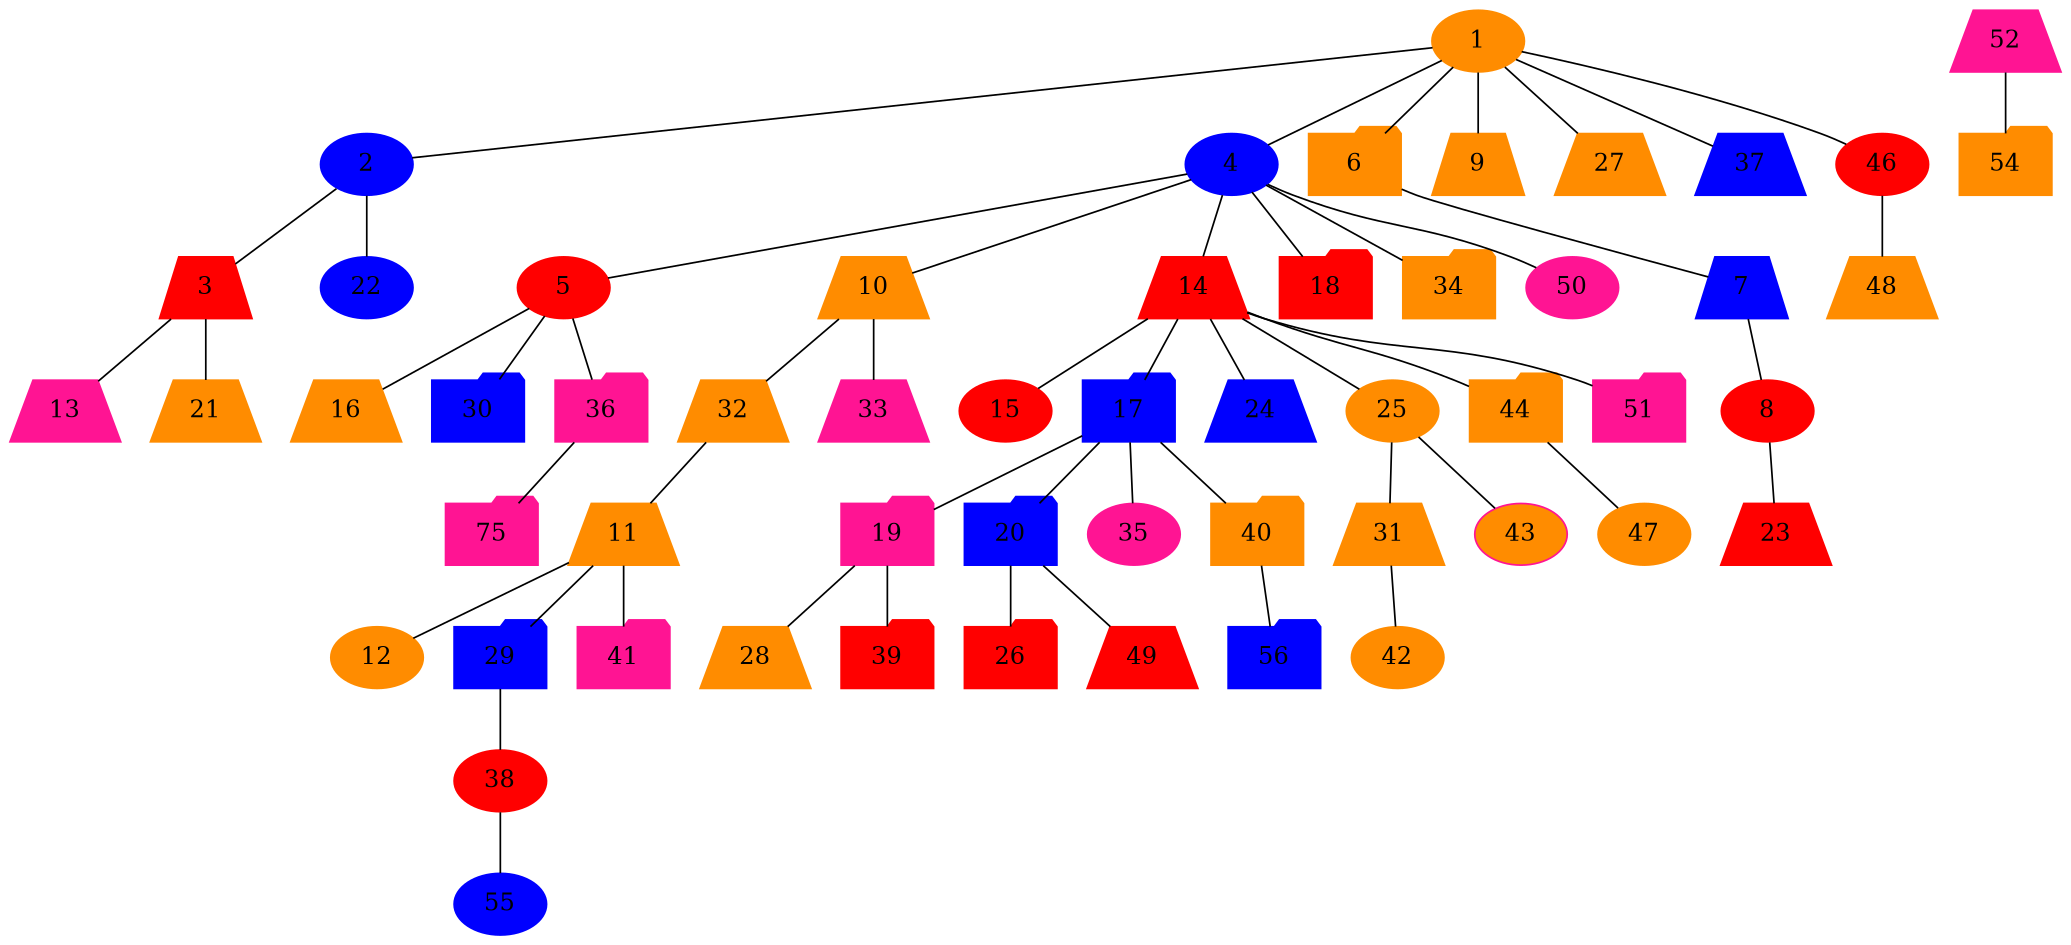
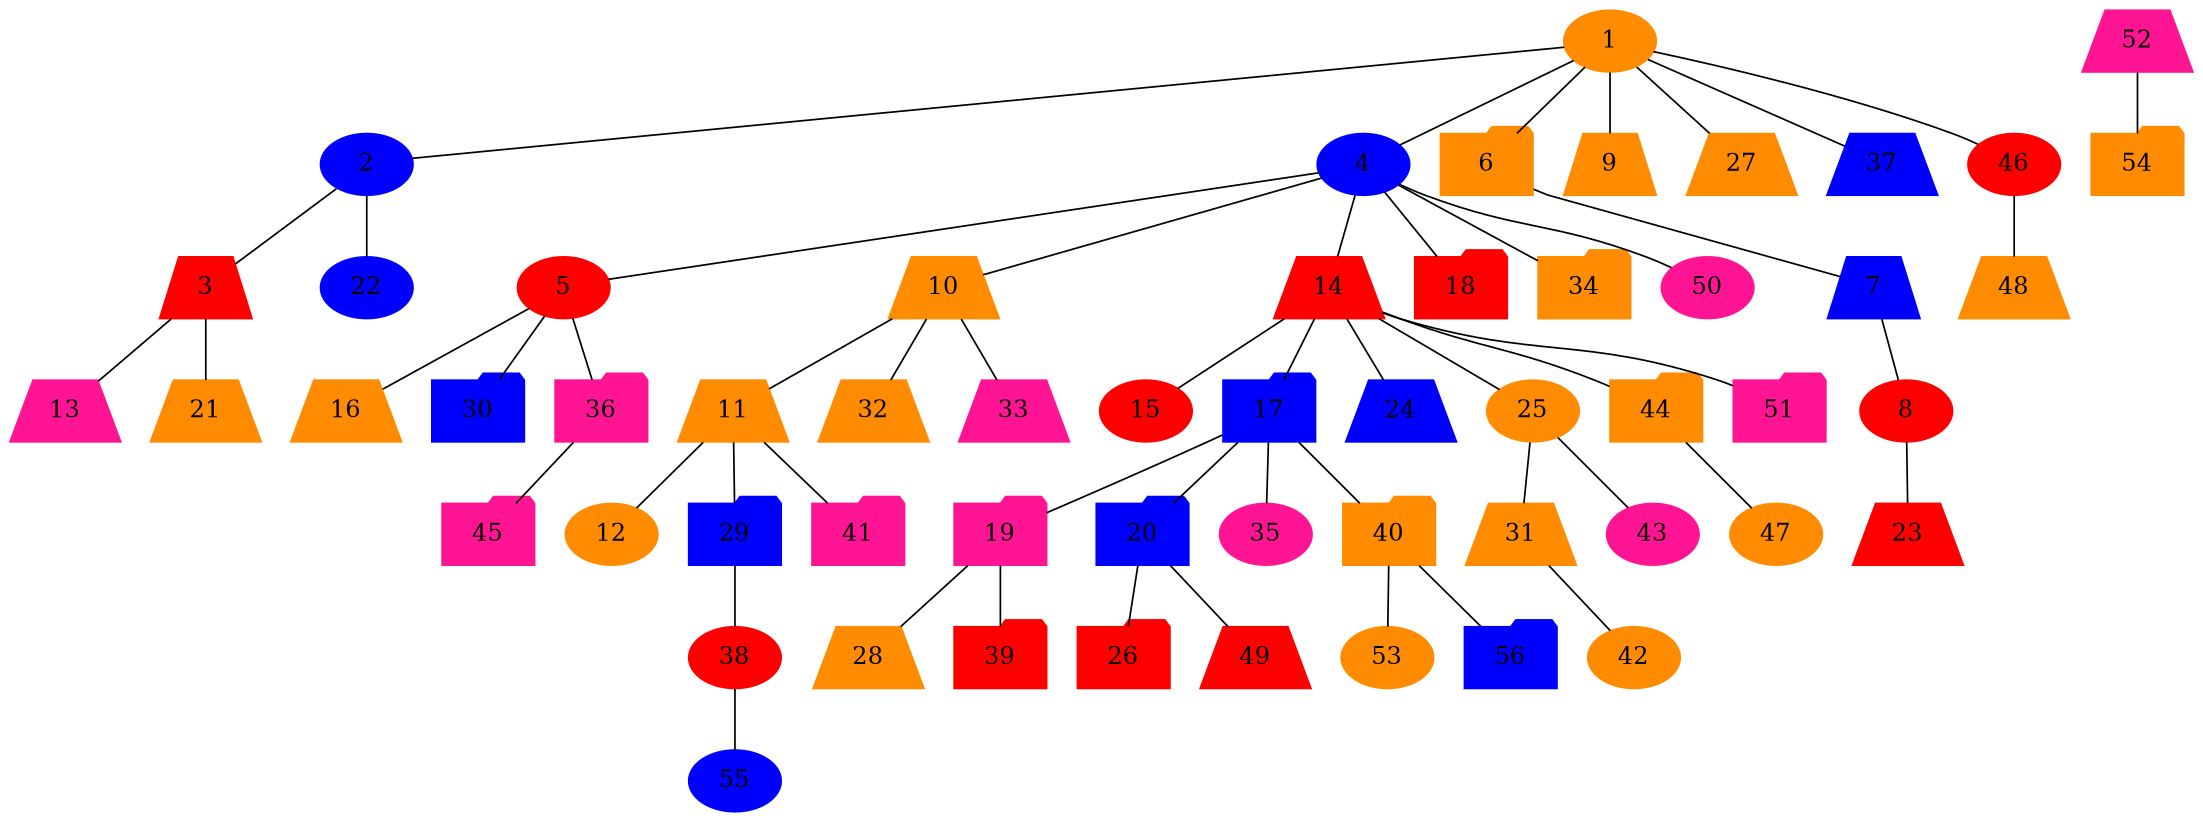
edge "32" -- "11": now "10" -- "11"
node "75": label "75" -> "45"
node "43": fillcolor darkorange -> deeppink
node "53": added
